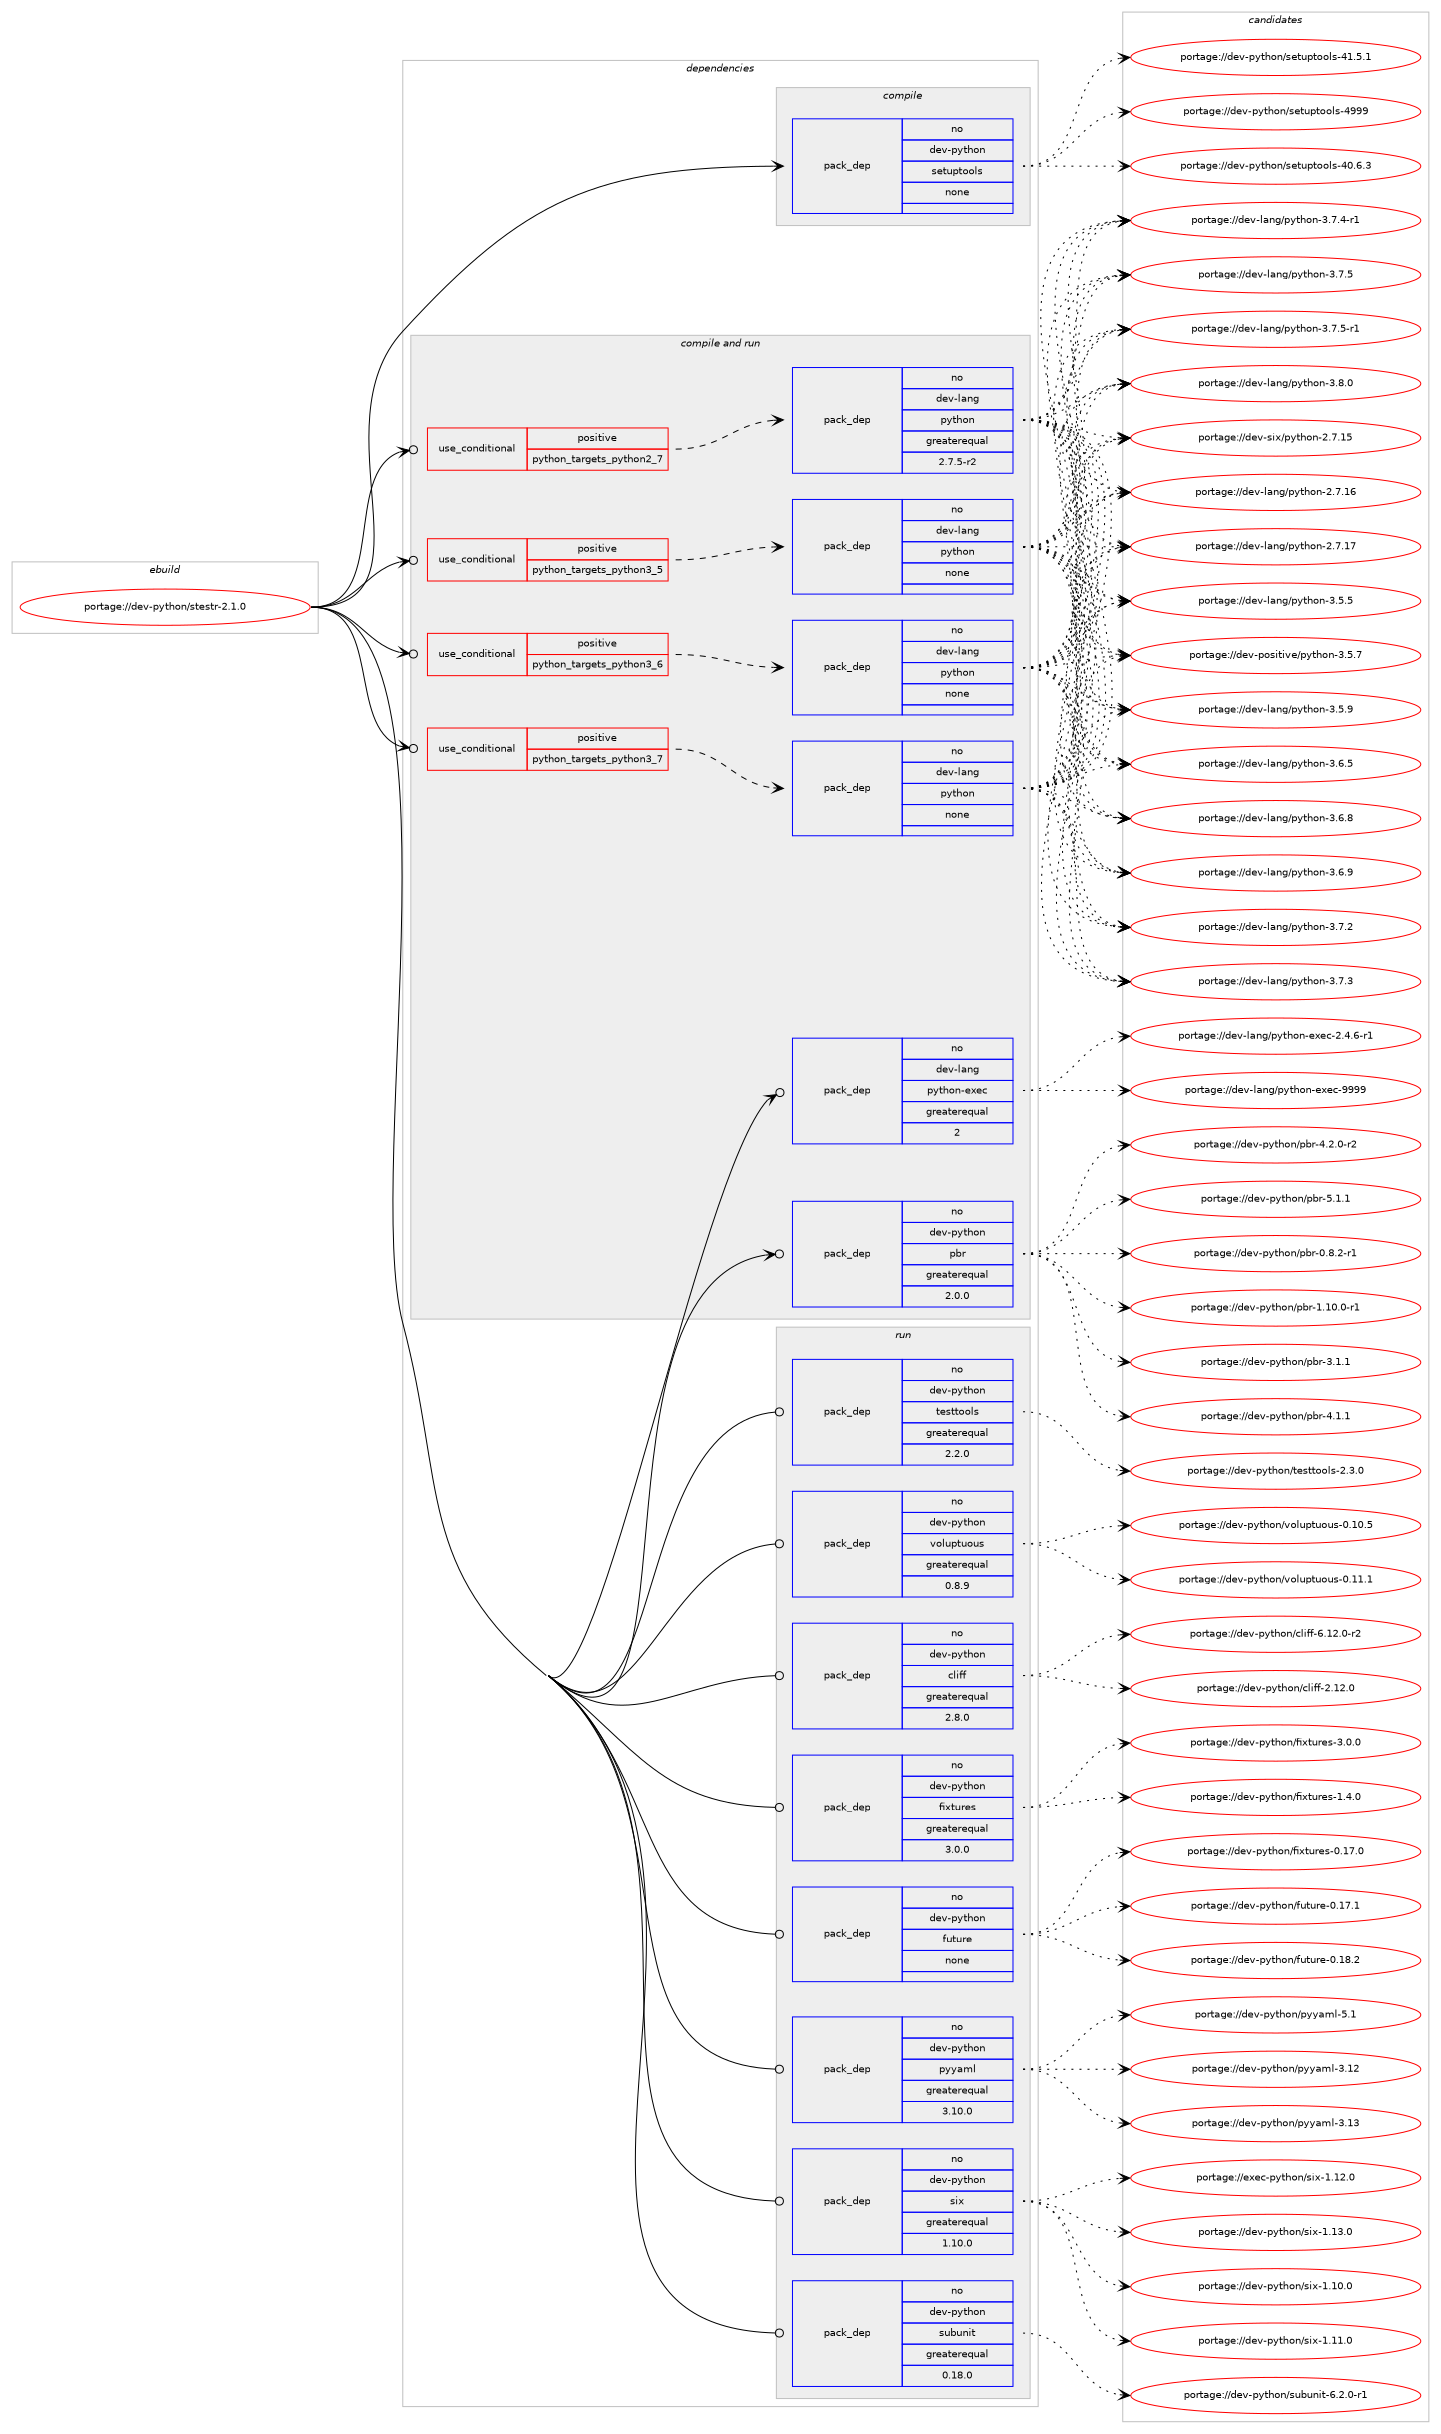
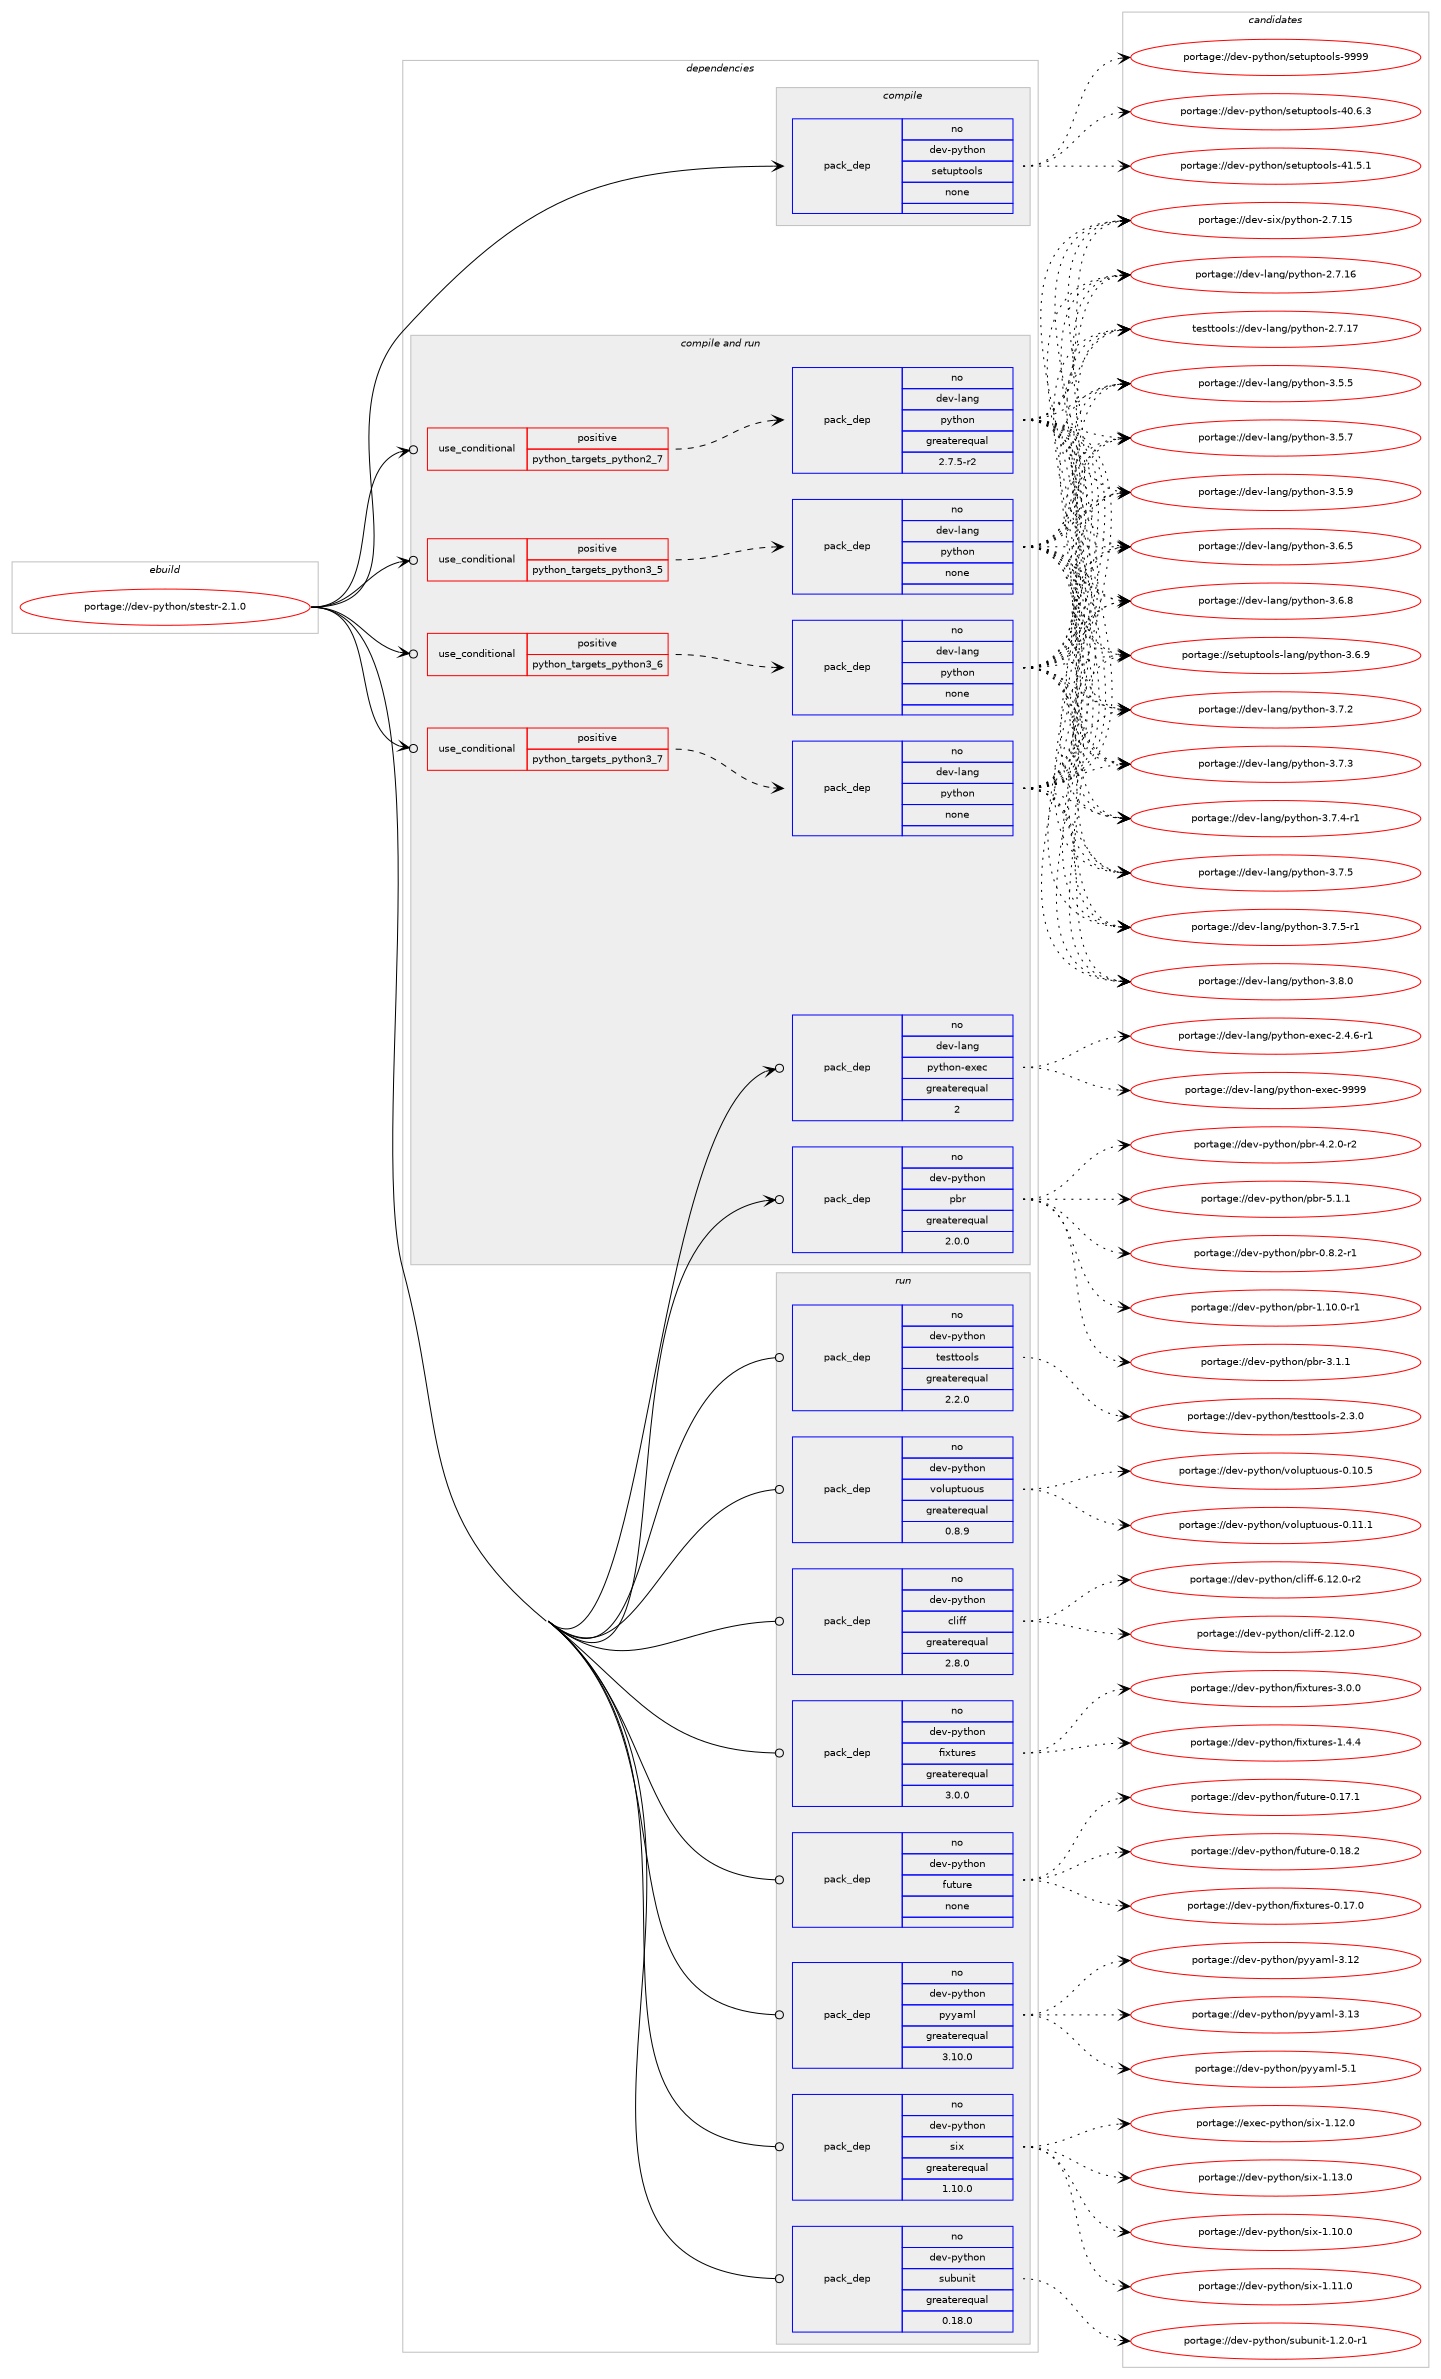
node "portage://dev-python/setuptools-4999": label "portage://dev-python/setuptools-4999" -> "portage://dev-python/setuptools-9999"
node "portage://dev-lang/python-2.7.17": label "portage://dev-lang/python-2.7.17" -> "testtools://dev-lang/python-2.7.17"
node "portage://dev-positive/python-3.5.7": label "portage://dev-positive/python-3.5.7" -> "portage://dev-lang/python-3.5.7"
node "portage://dev-lang/python-3.6.9": label "portage://dev-lang/python-3.6.9" -> "portage://setuptools-lang/python-3.6.9"
node "portage://dev-python/pbr-4.1.1": removed
node "portage://dev-python/fixtures-1.4.0": label "portage://dev-python/fixtures-1.4.0" -> "portage://dev-python/fixtures-1.4.4"
node "portage://dev-python/subunit-6.2.0-r1": label "portage://dev-python/subunit-6.2.0-r1" -> "portage://dev-python/subunit-1.2.0-r1"
